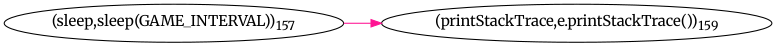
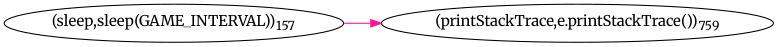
node "(printStackTrace,e.printStackTrace())": text "159" -> "759"
